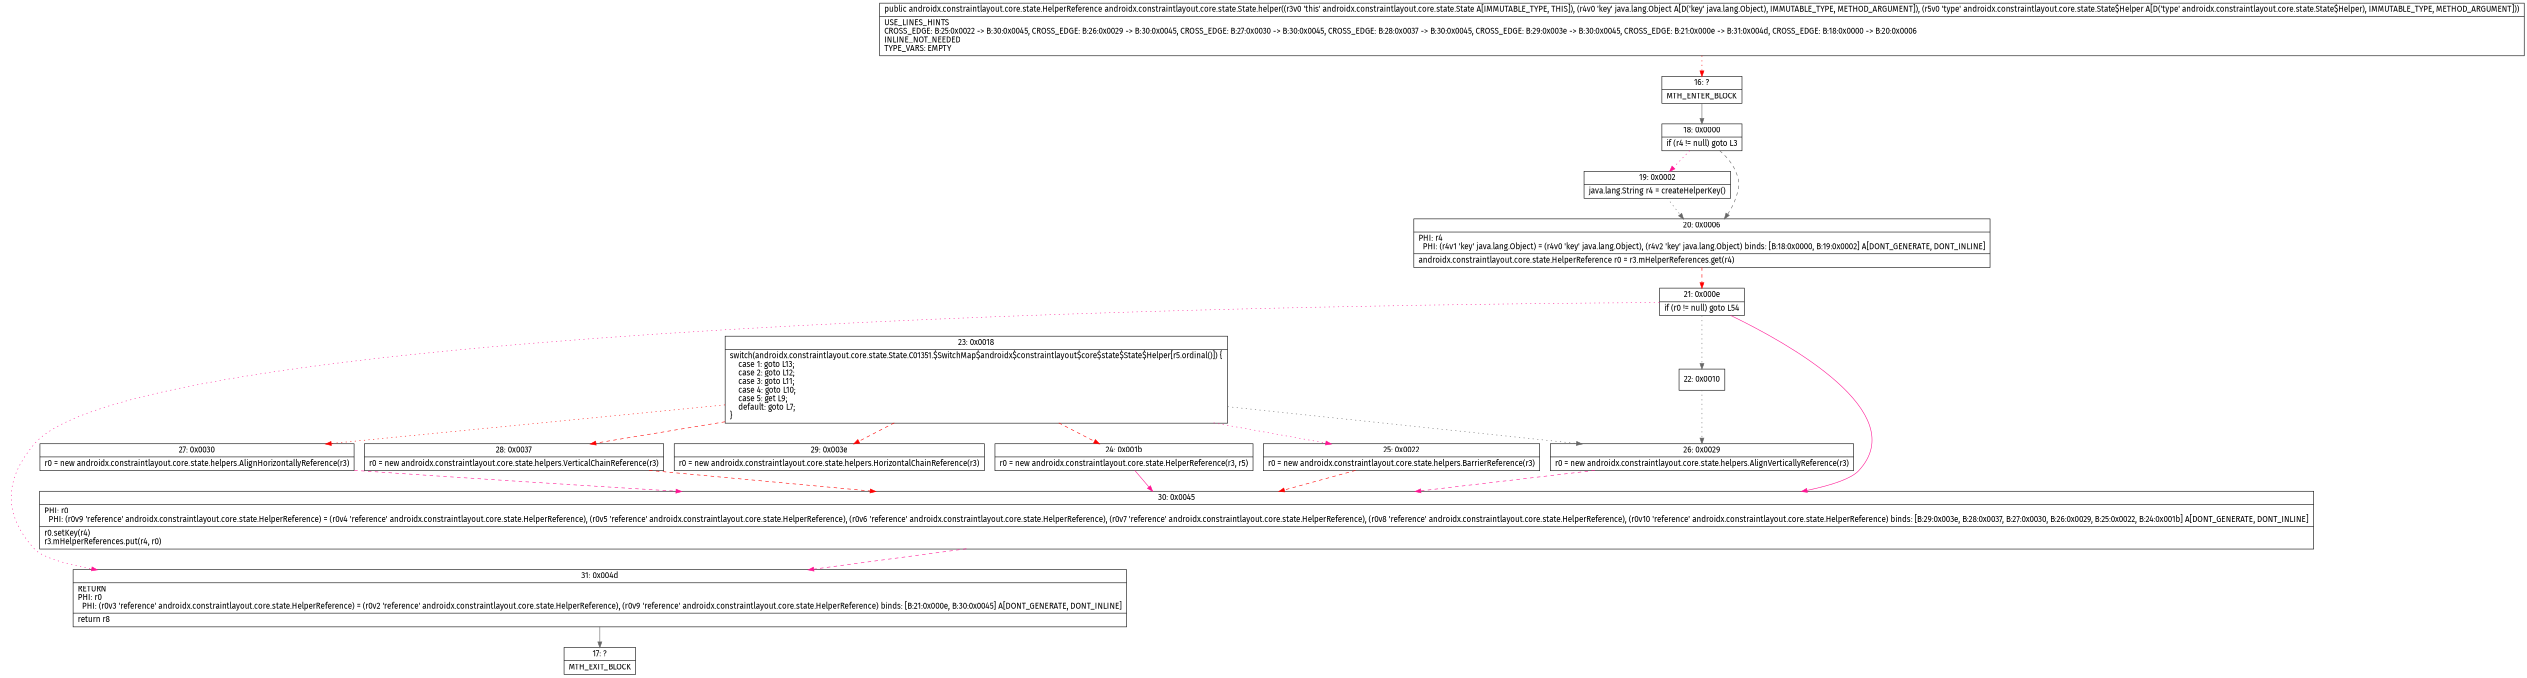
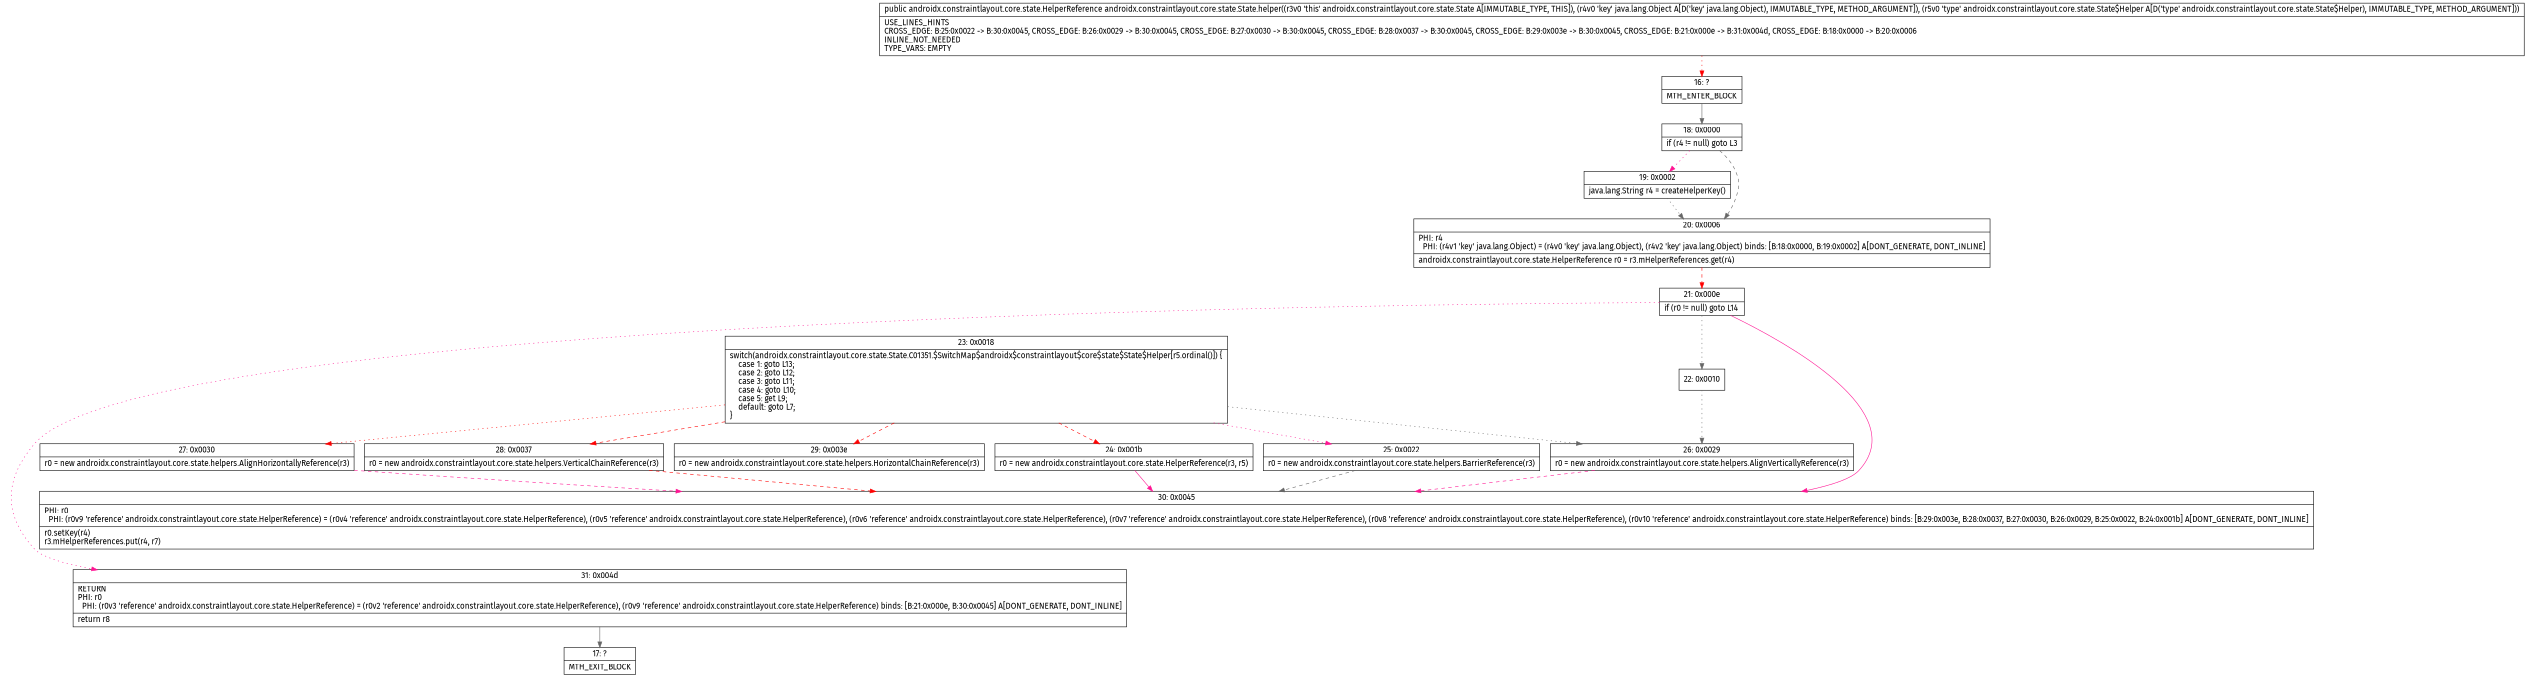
node "21: 0x000e": text "if (r0 != null) goto L54" -> "if (r0 != null) goto L14"
edge "25: 0x0022" -> "30: 0x0045": color red -> gray40
node "30: 0x0045": text "r3.mHelperReferences.put(r4, r0)" -> "r3.mHelperReferences.put(r4, r7)"
edge "30: 0x0045" -> "31: 0x004d": removed
